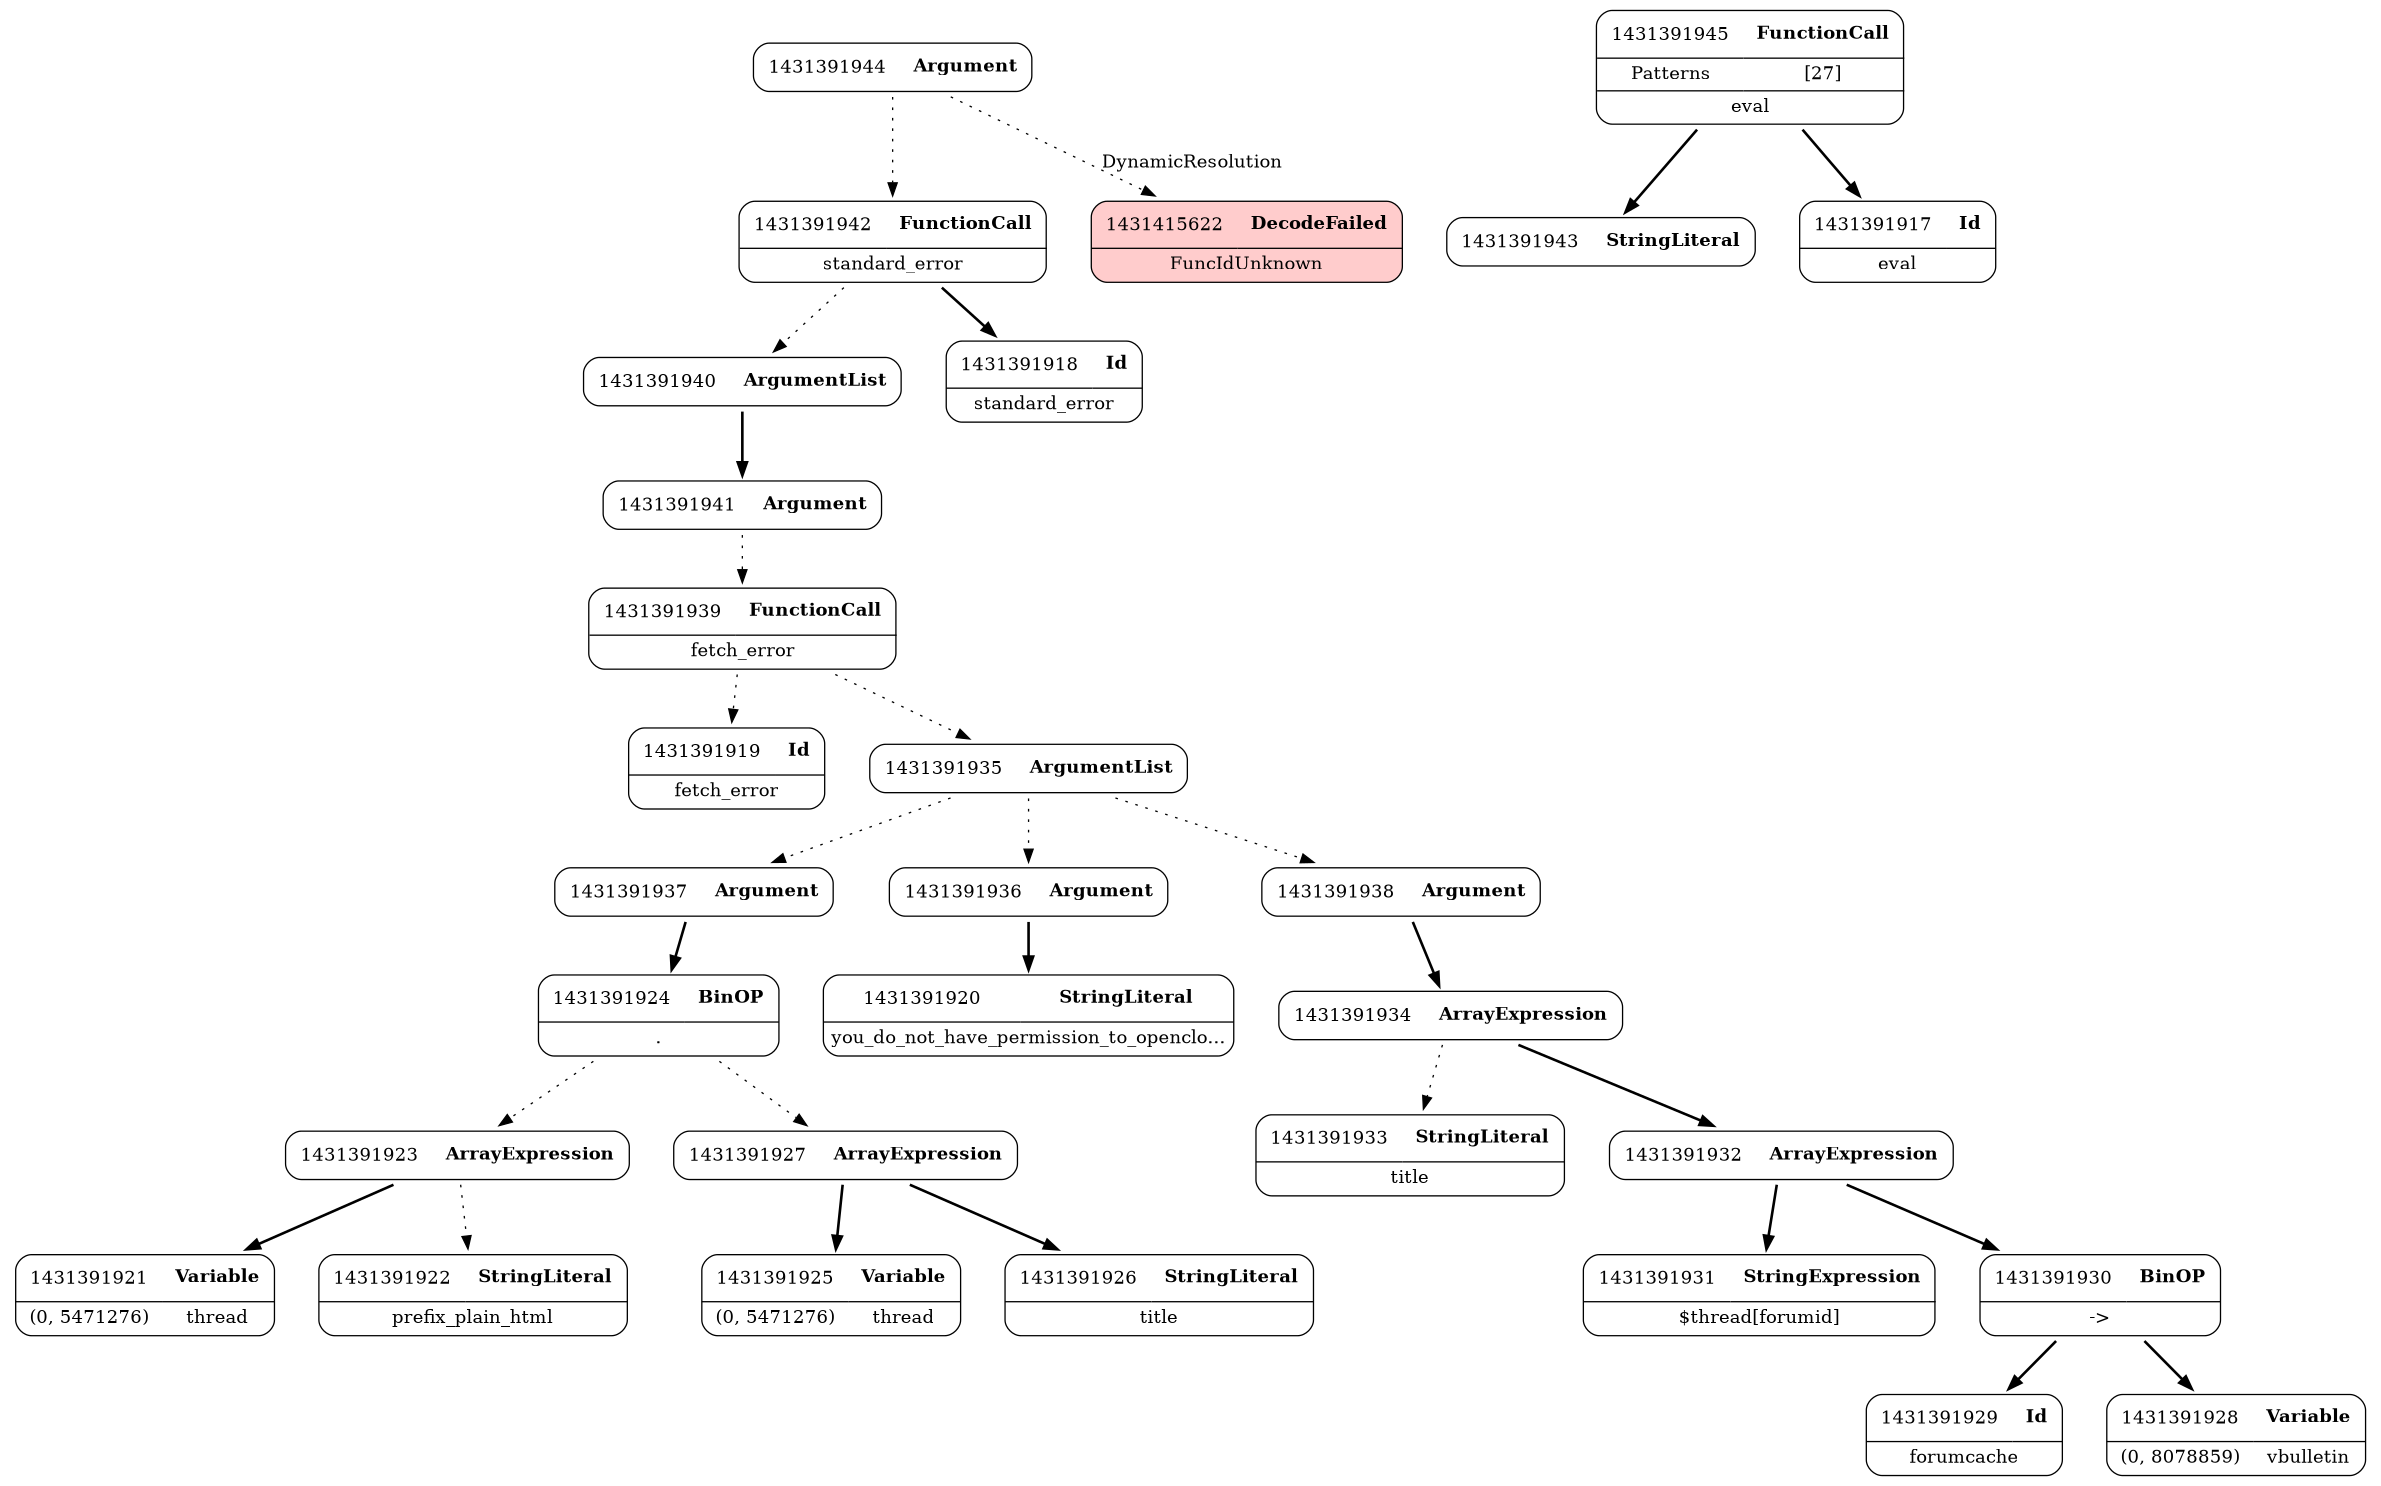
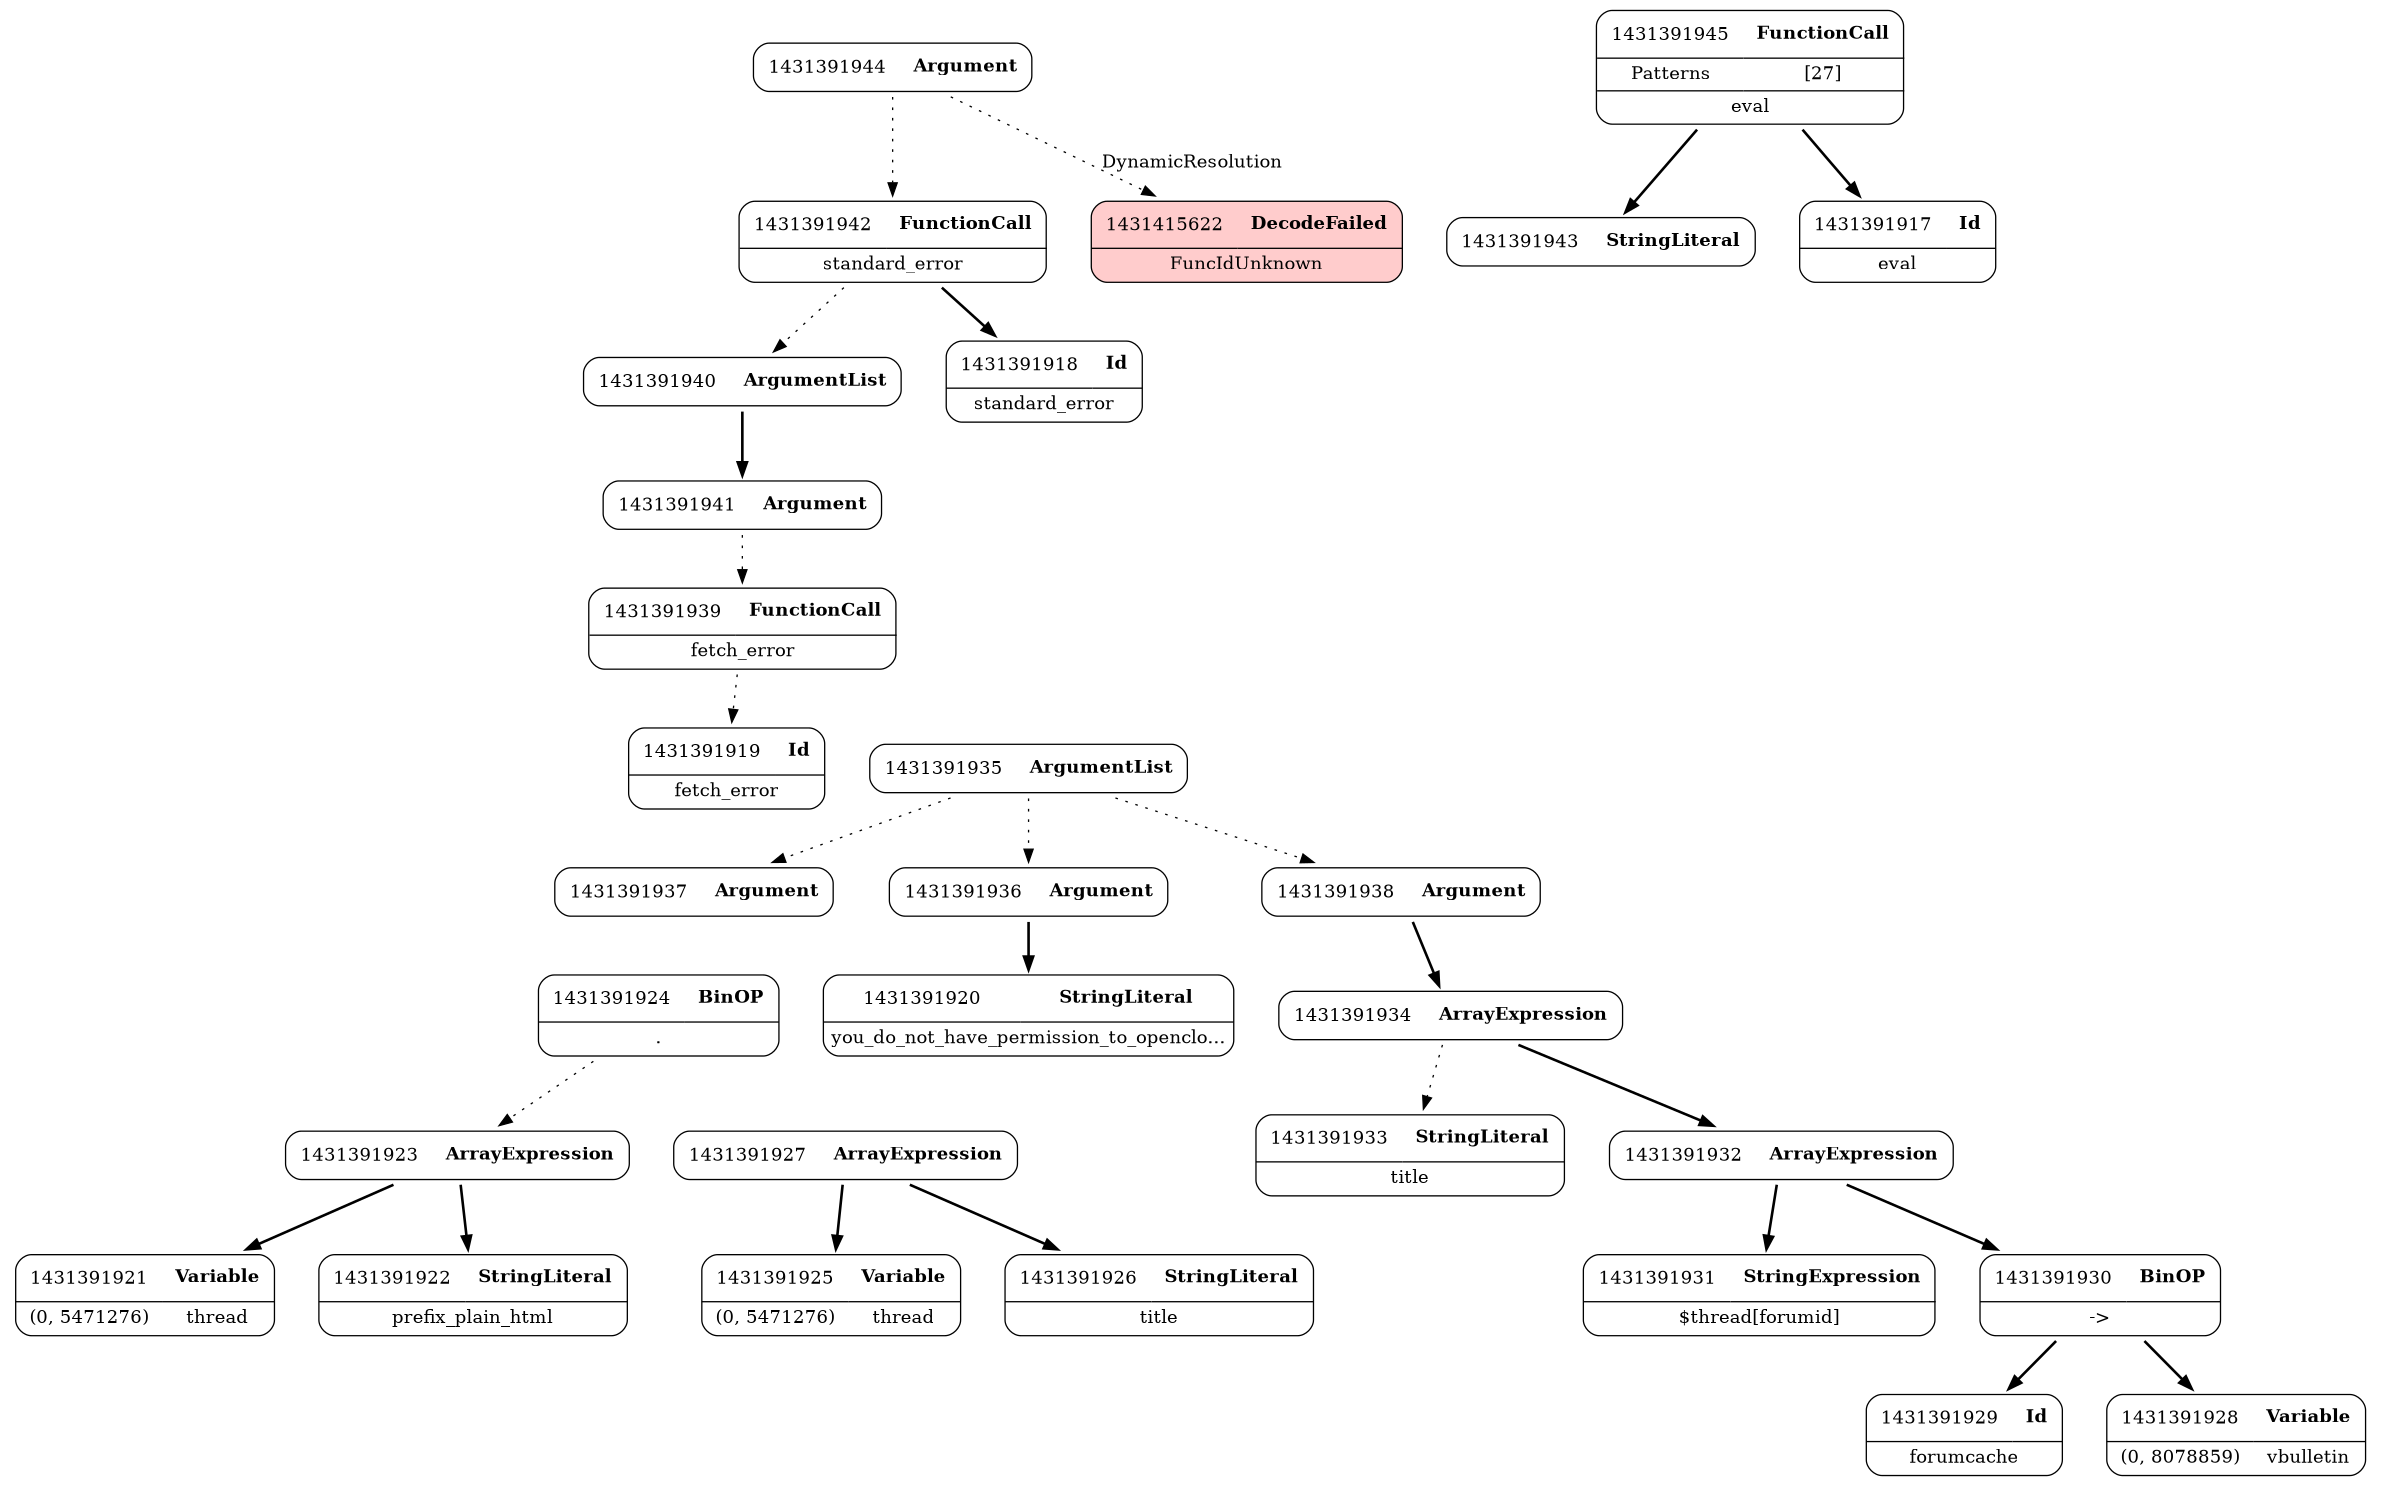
edge "1431391939" -> "1431391935": removed
edge "1431391937" -> "1431391924": removed
edge "1431391924" -> "1431391927": removed
edge "1431391923" -> "1431391922": style dotted -> bold
